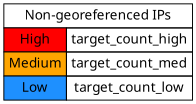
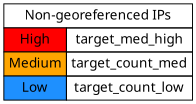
node "Non-georeferenced IPs": text "target_count_high" -> "target_med_high"
